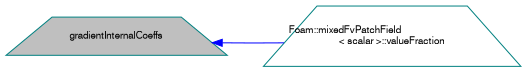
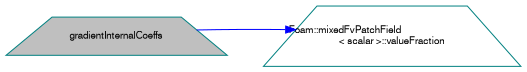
edge "Foam::mixedFvPatchField < scalar >::valueFraction" -> "gradientInternalCoeffs": reversed
